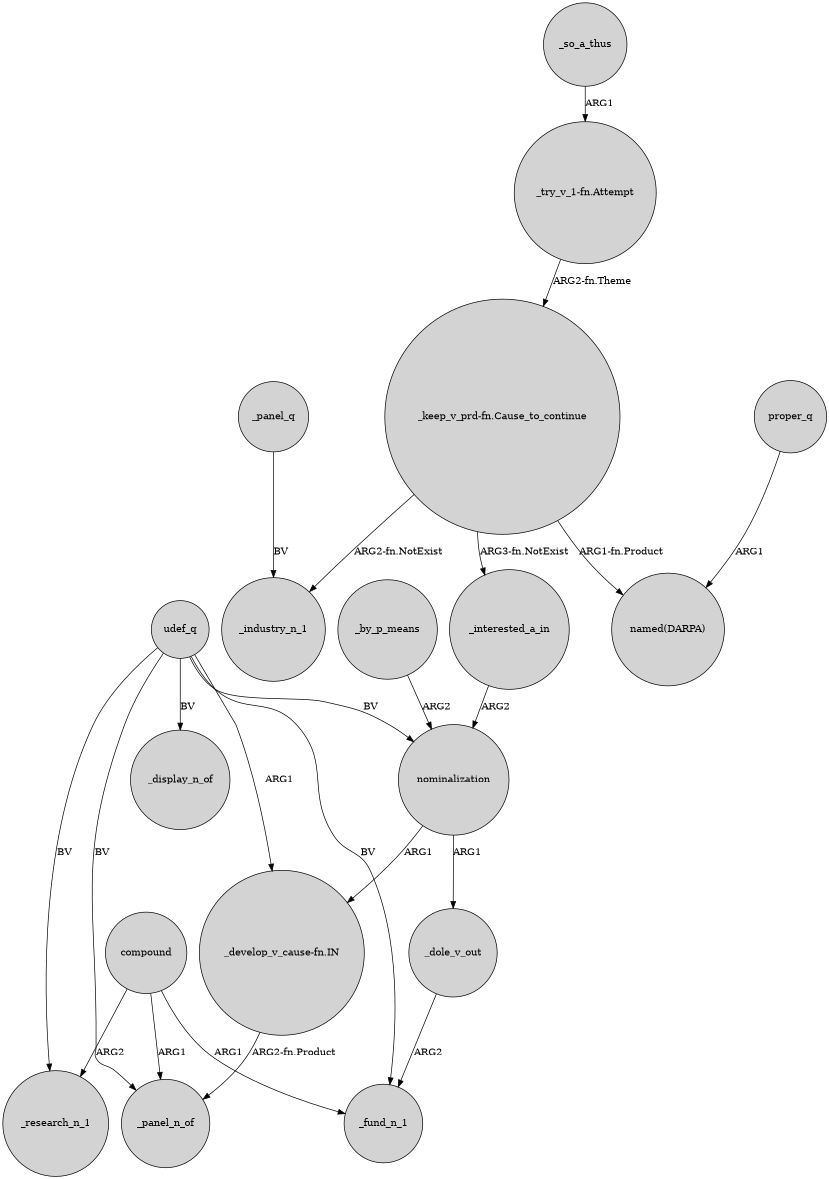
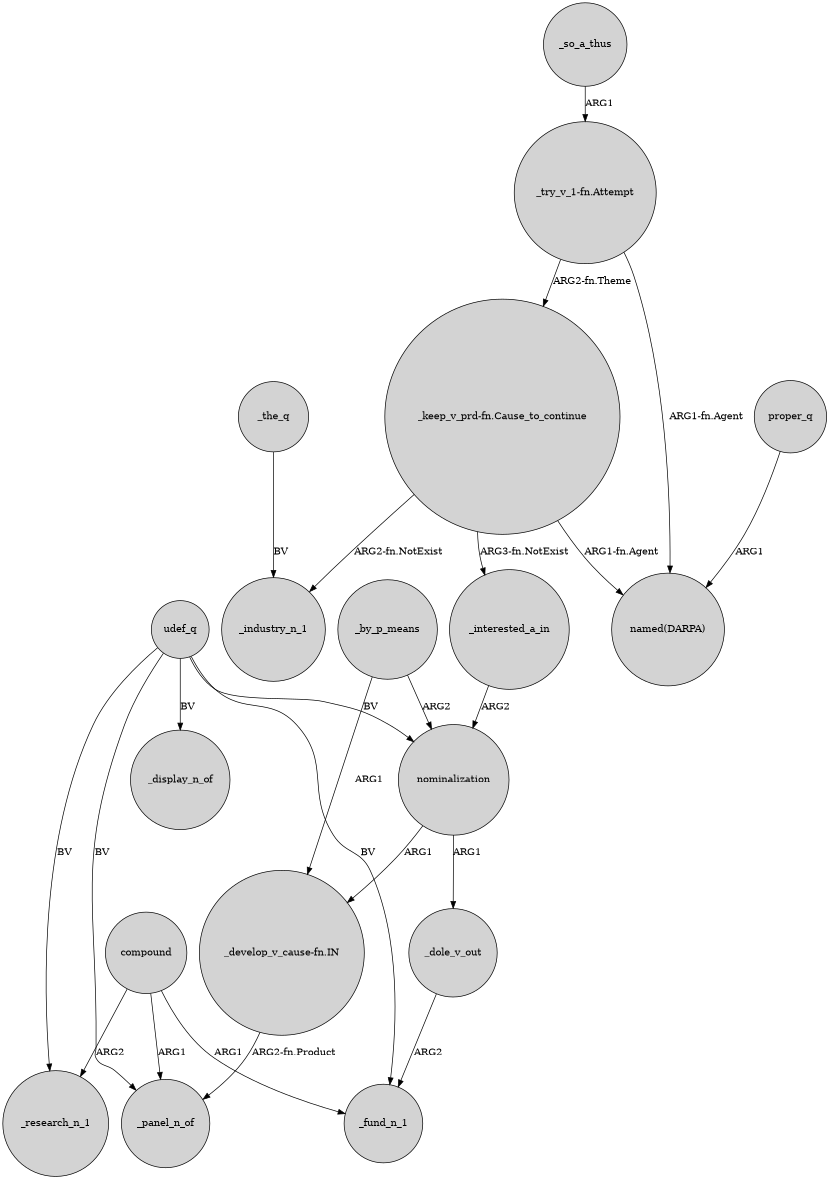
edge "_try_v_1-fn.Attempt" -> "named(DARPA)": added, label "ARG1-fn.Agent"
node "_panel_q": label "_panel_q" -> "_the_q"
edge "_keep_v_prd-fn.Cause_to_continue" -> "named(DARPA)": label "ARG1-fn.Product" -> "ARG1-fn.Agent"
edge "udef_q" -> "_develop_v_cause-fn.IN": now "_by_p_means" -> "_develop_v_cause-fn.IN"
